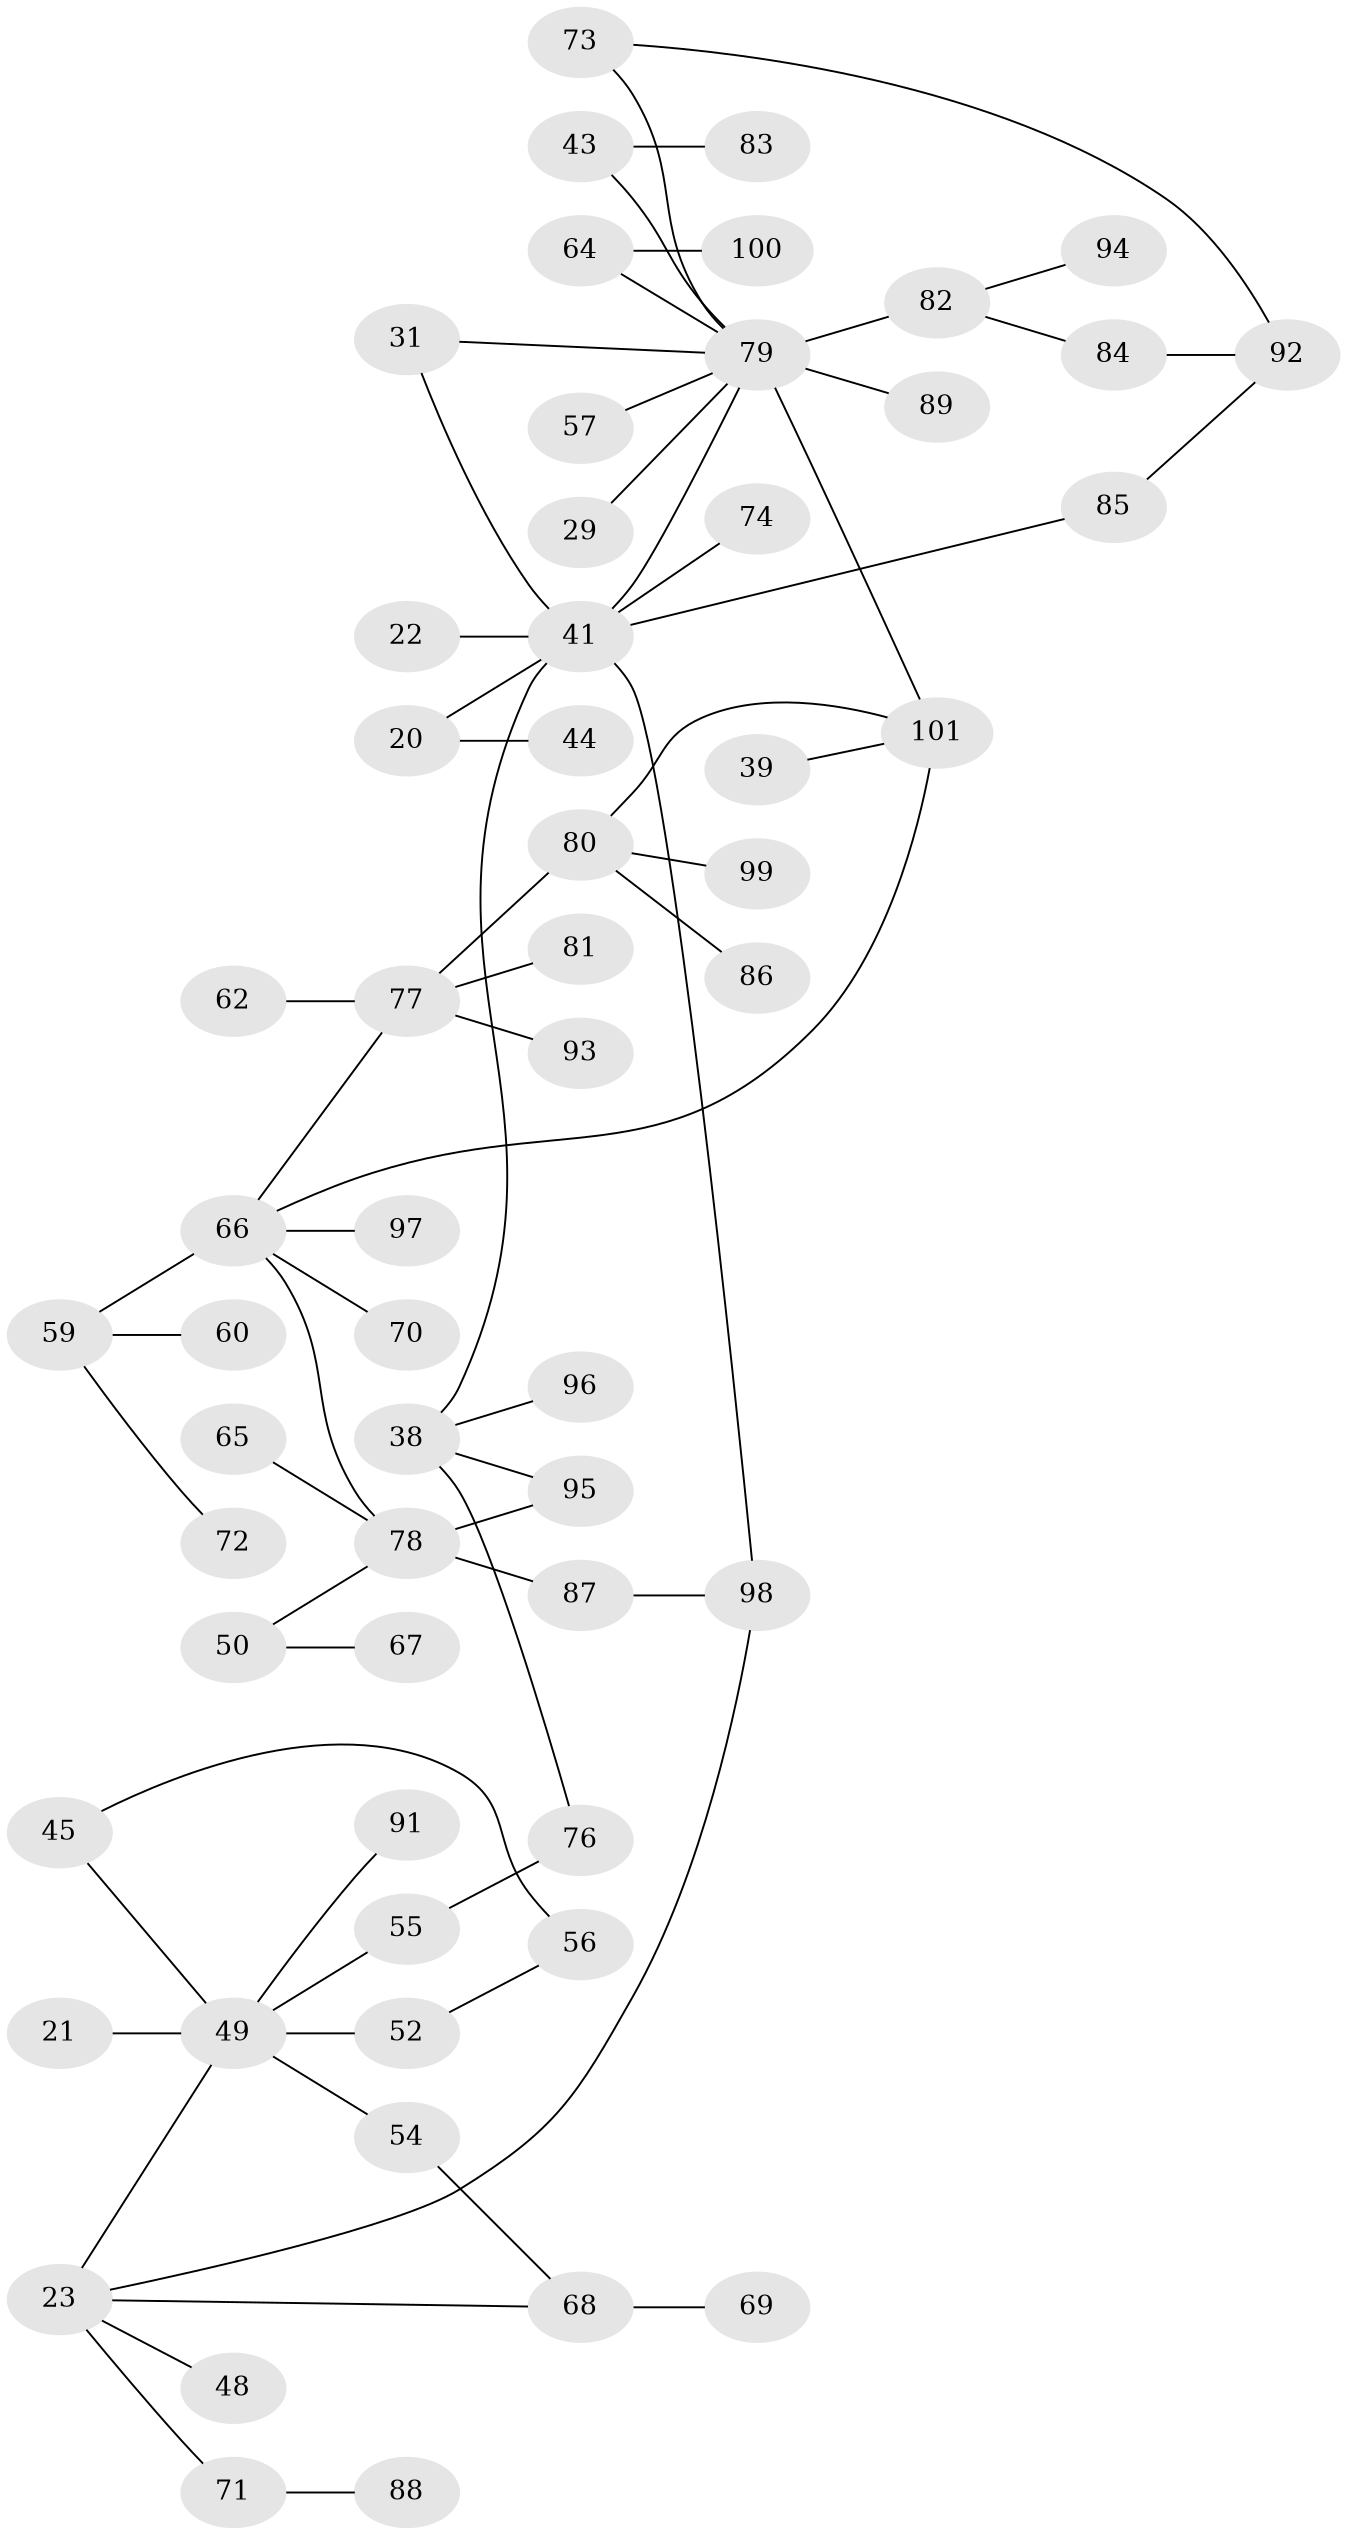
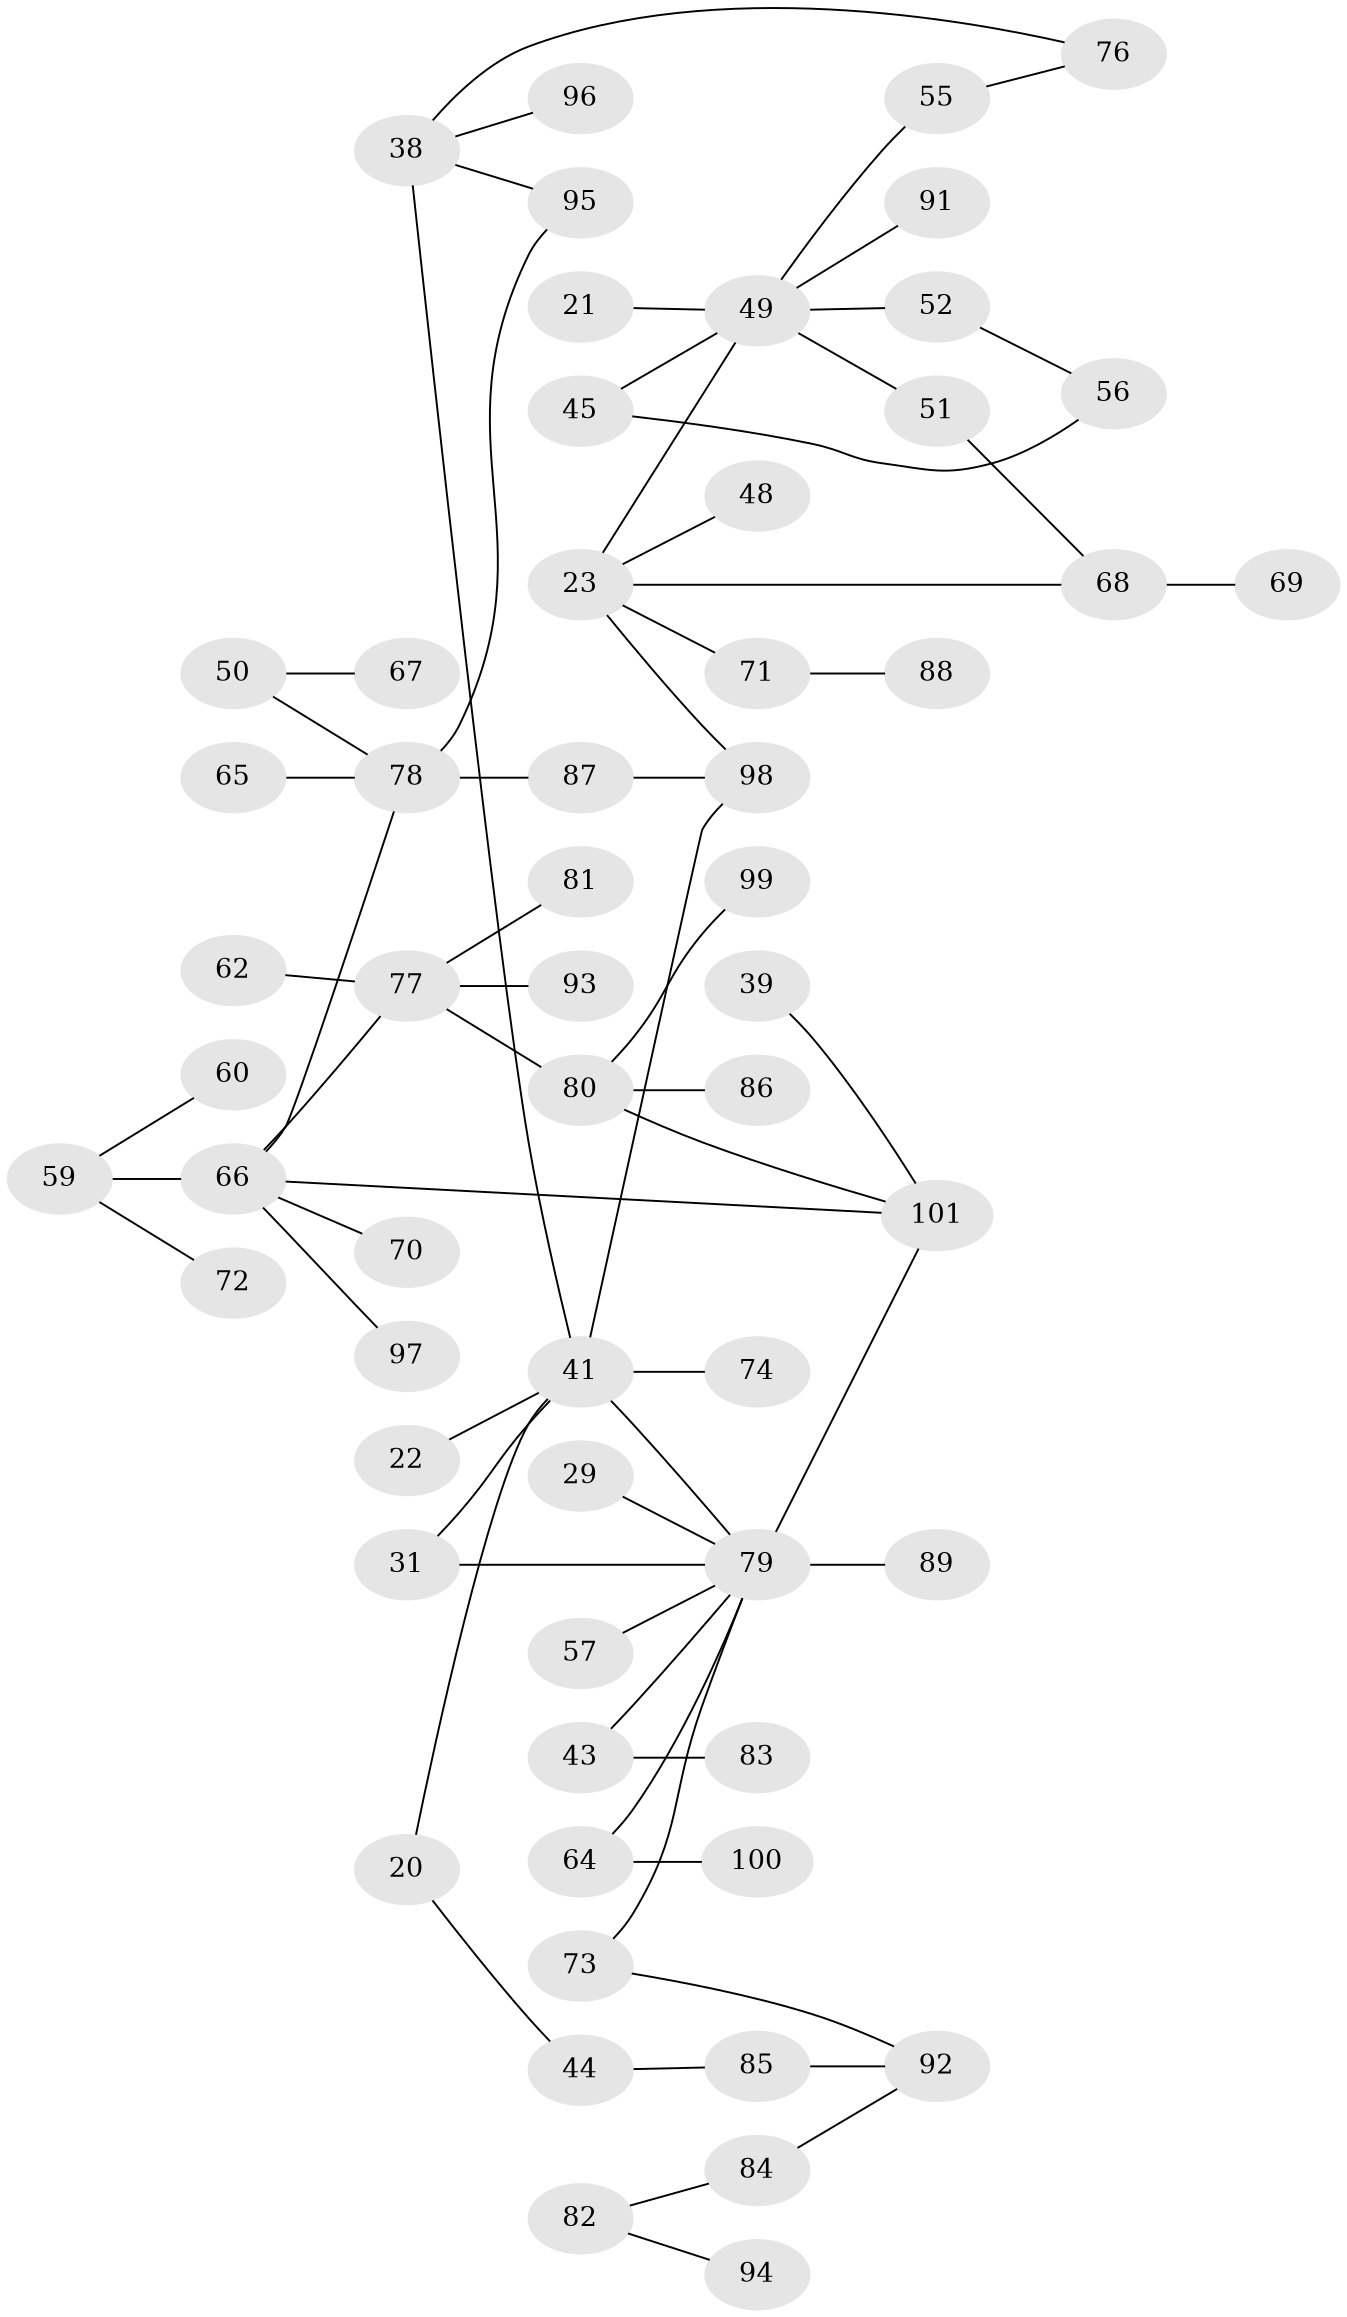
edge "82" -- "79": removed
edge "85" -- "41": now "85" -- "44"
node "54": label "54" -> "51"
